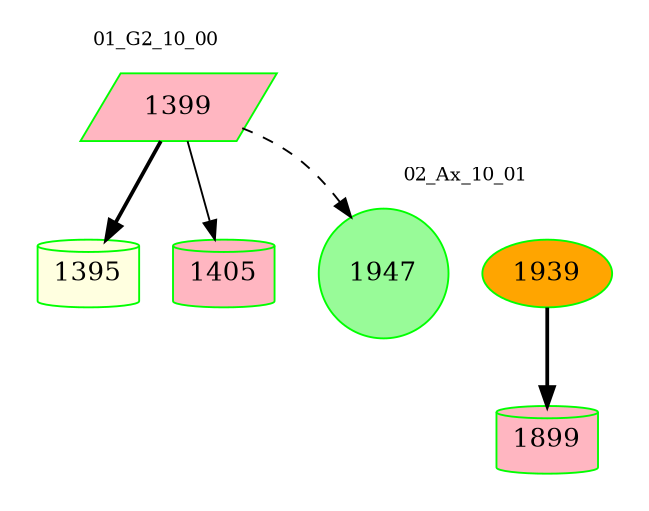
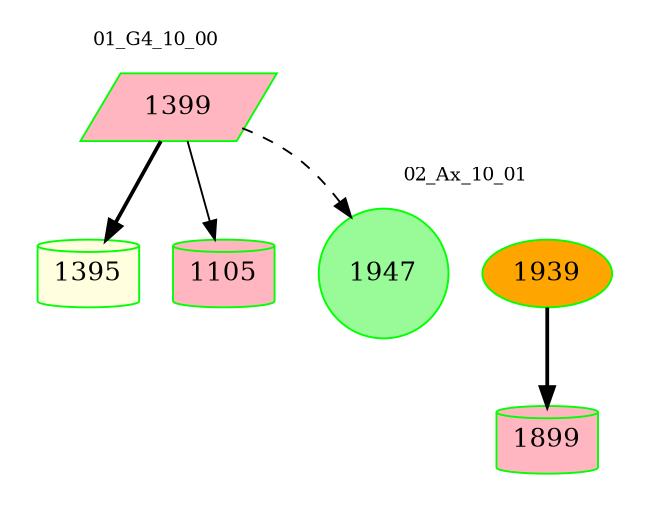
cluster "01_G2_10_00": label "01_G2_10_00" -> "01_G4_10_00"
node "1405": label "1405" -> "1105"
